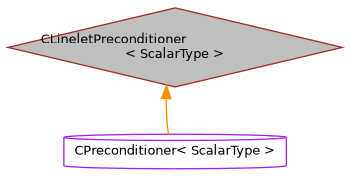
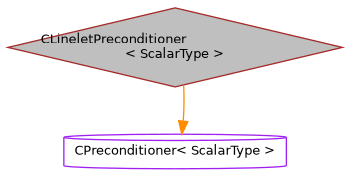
edge "CPreconditioner< ScalarType >" -> "CLineletPreconditioner < ScalarType >": reversed
